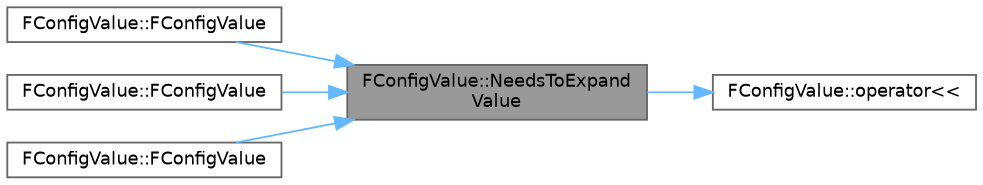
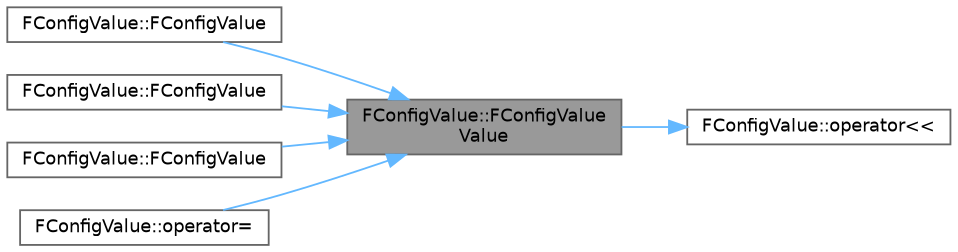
node "FConfigValue::NeedsToExpand Value": label "FConfigValue::NeedsToExpand Value" -> "FConfigValue::FConfigValue Value"
node "FConfigValue::operator=": added
